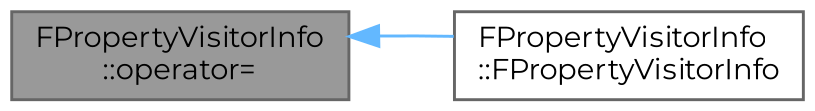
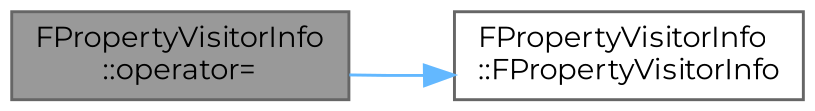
edge "FPropertyVisitorInfo ::FPropertyVisitorInfo" -> "FPropertyVisitorInfo ::operator=": reversed
